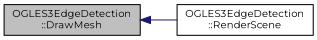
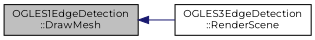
node "OGLES3EdgeDetection ::DrawMesh": label "OGLES3EdgeDetection ::DrawMesh" -> "OGLES1EdgeDetection ::DrawMesh"
